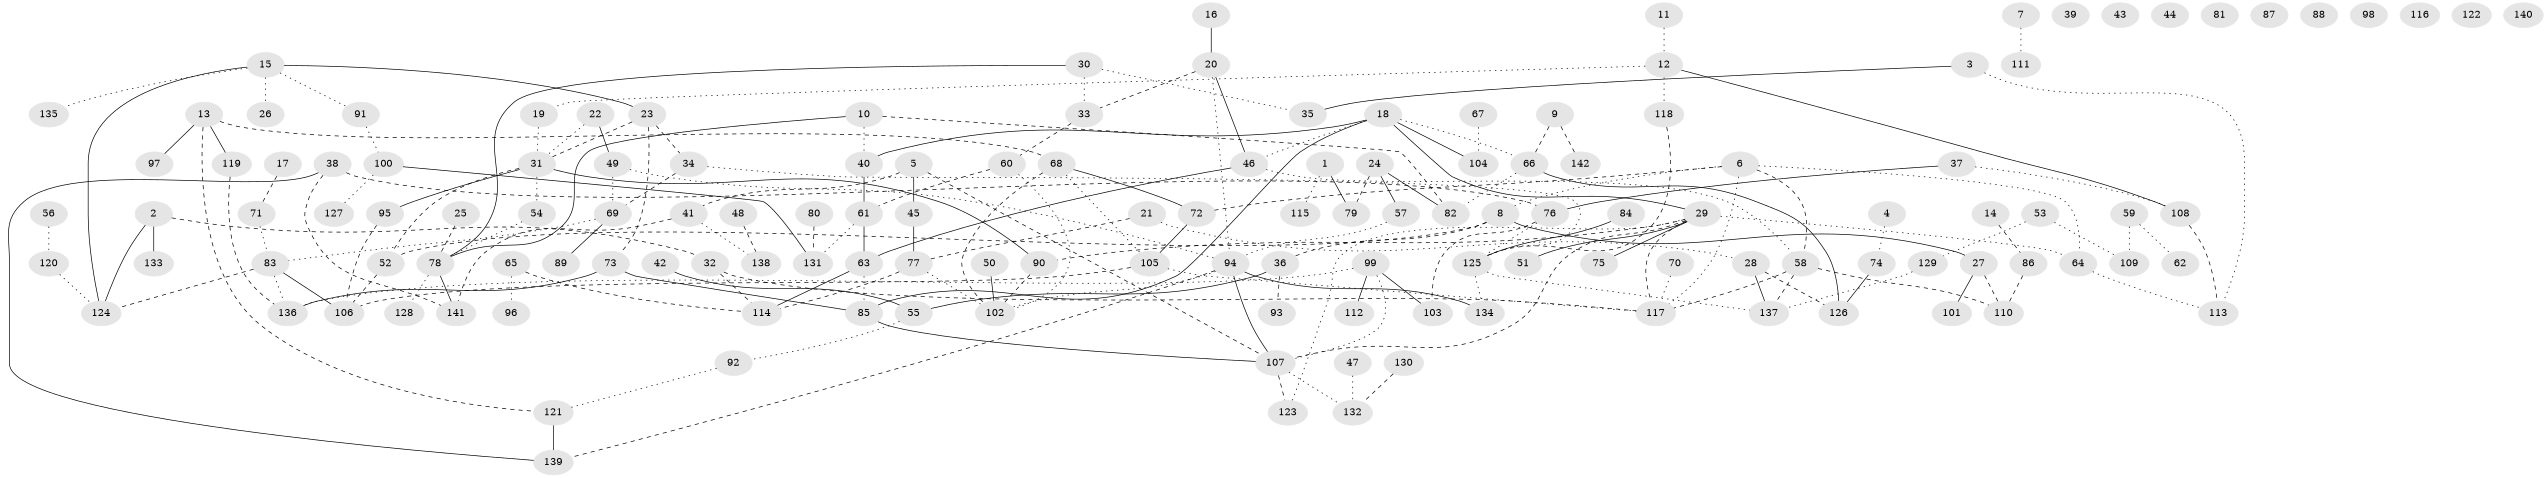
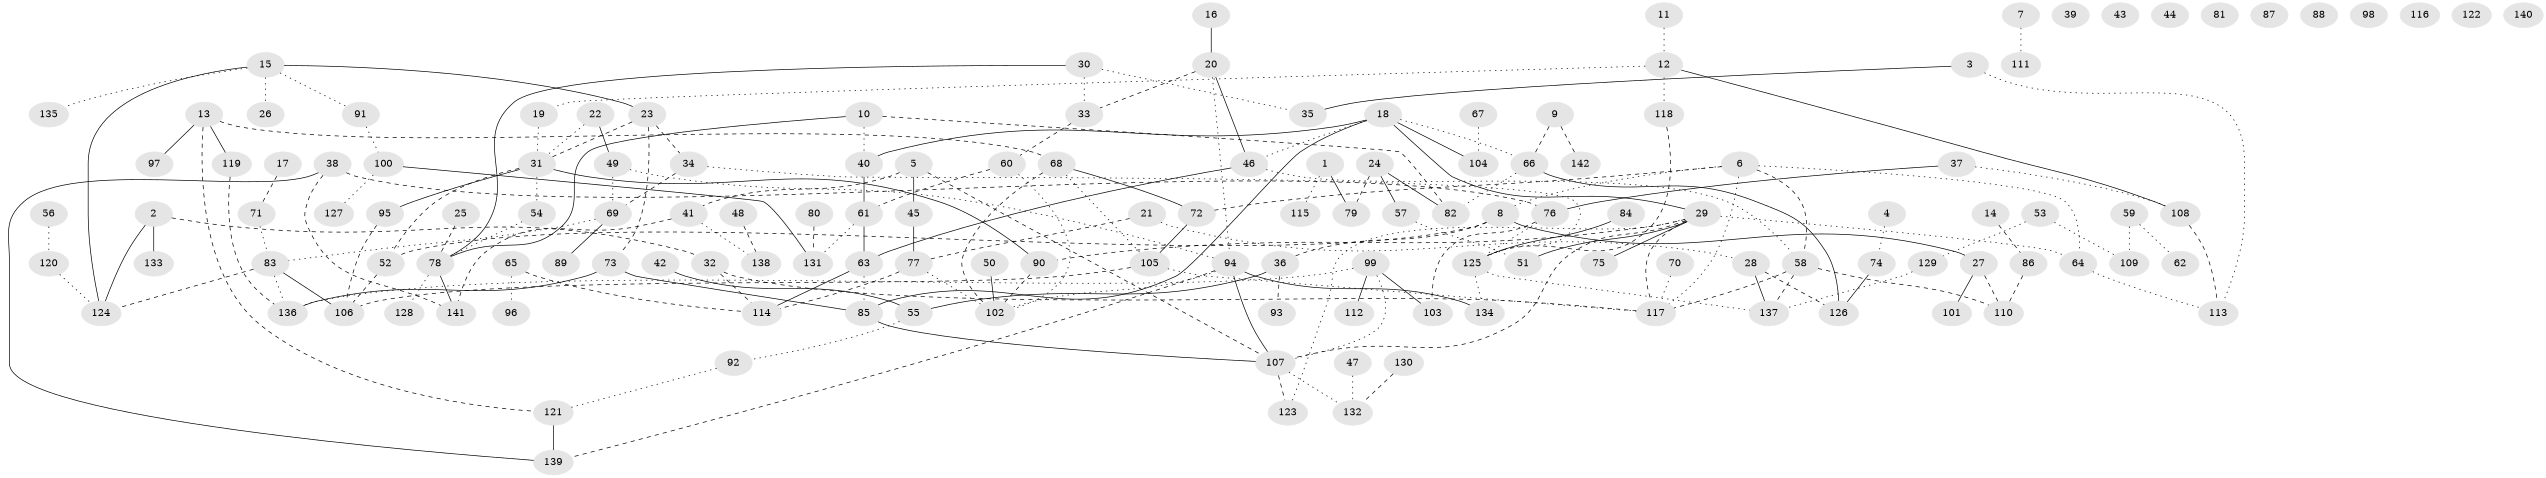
edge "57" -- "94": now "57" -- "51"
